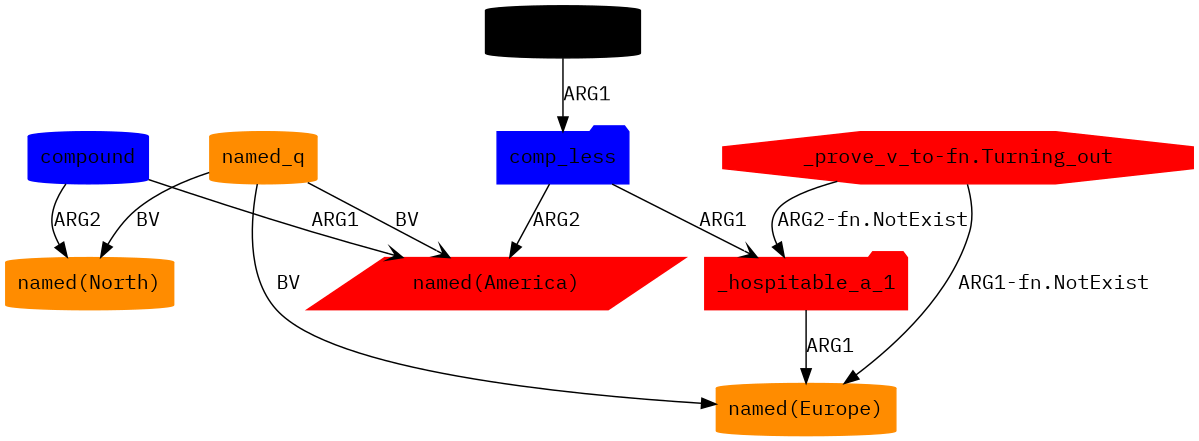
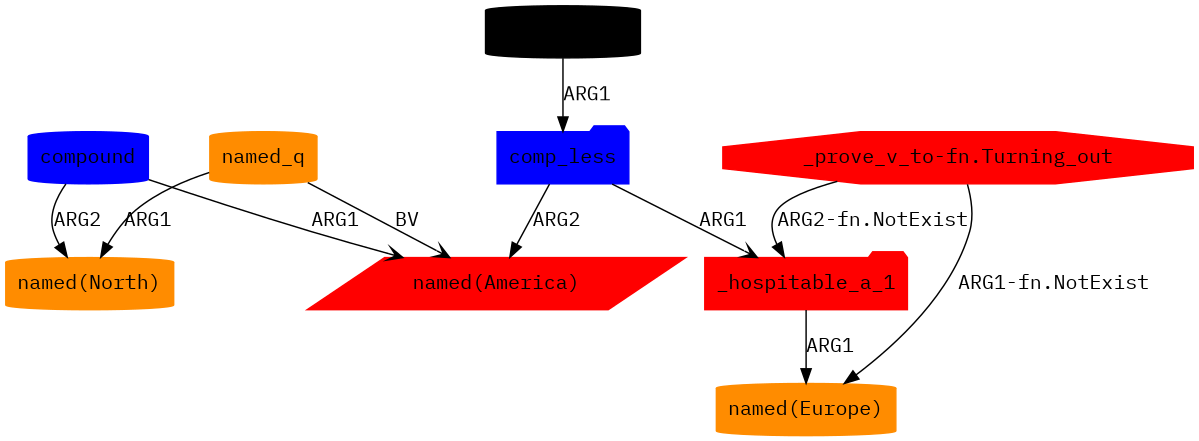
edge "named_q" -> "named(North)": label "BV" -> "ARG1"
edge "named_q" -> "named(Europe)": removed, label "BV"
